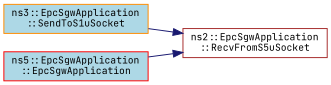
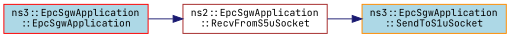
edge "ns3::EpcSgwApplication ::SendToS1uSocket" -> "ns2::EpcSgwApplication ::RecvFromS5uSocket": reversed
node "ns5::EpcSgwApplication ::EpcSgwApplication": label "ns5::EpcSgwApplication ::EpcSgwApplication" -> "ns3::EpcSgwApplication ::EpcSgwApplication"
